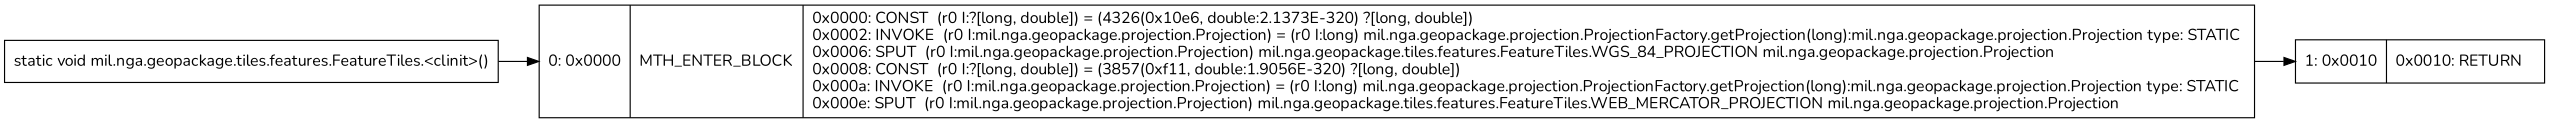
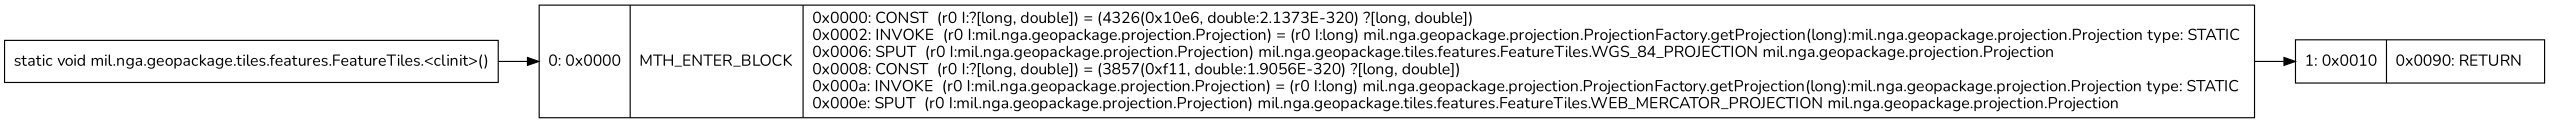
node "1: 0x0010": text "0x0010: RETURN" -> "0x0090: RETURN"
